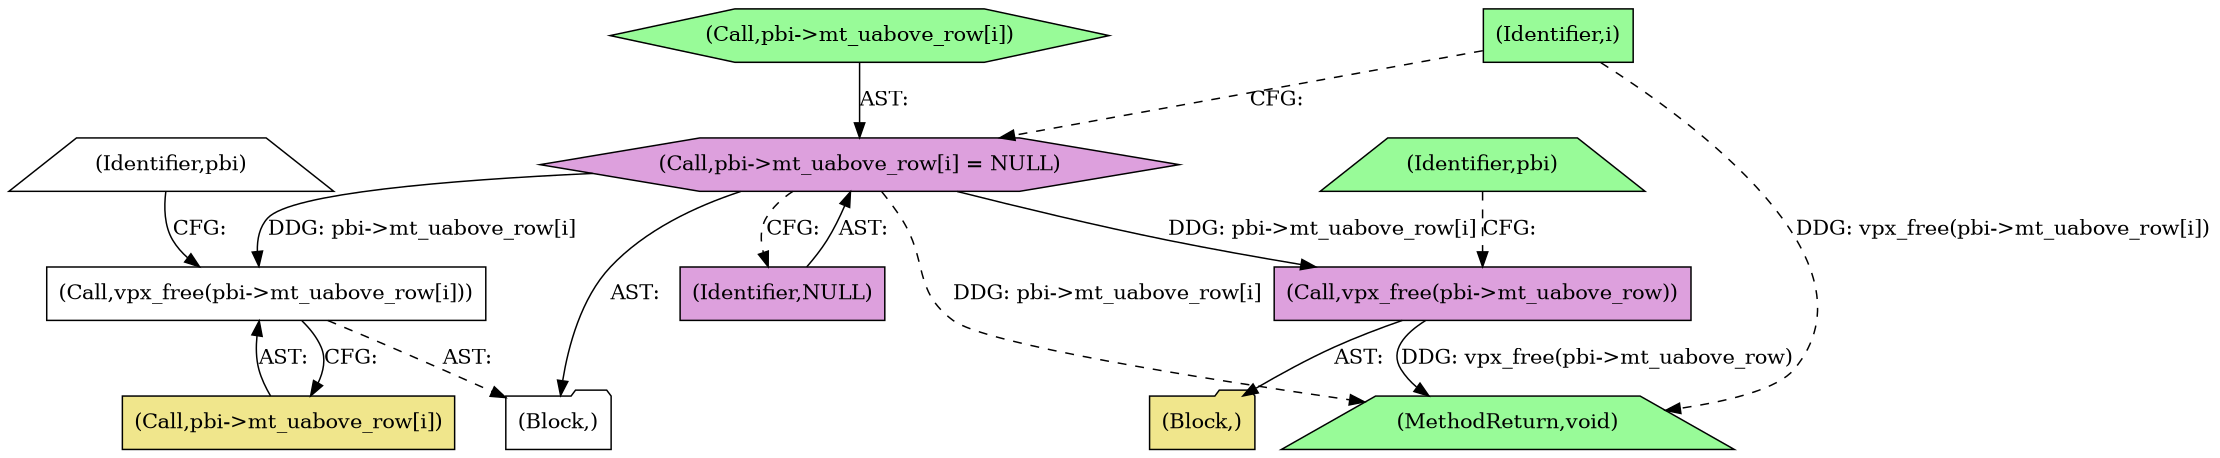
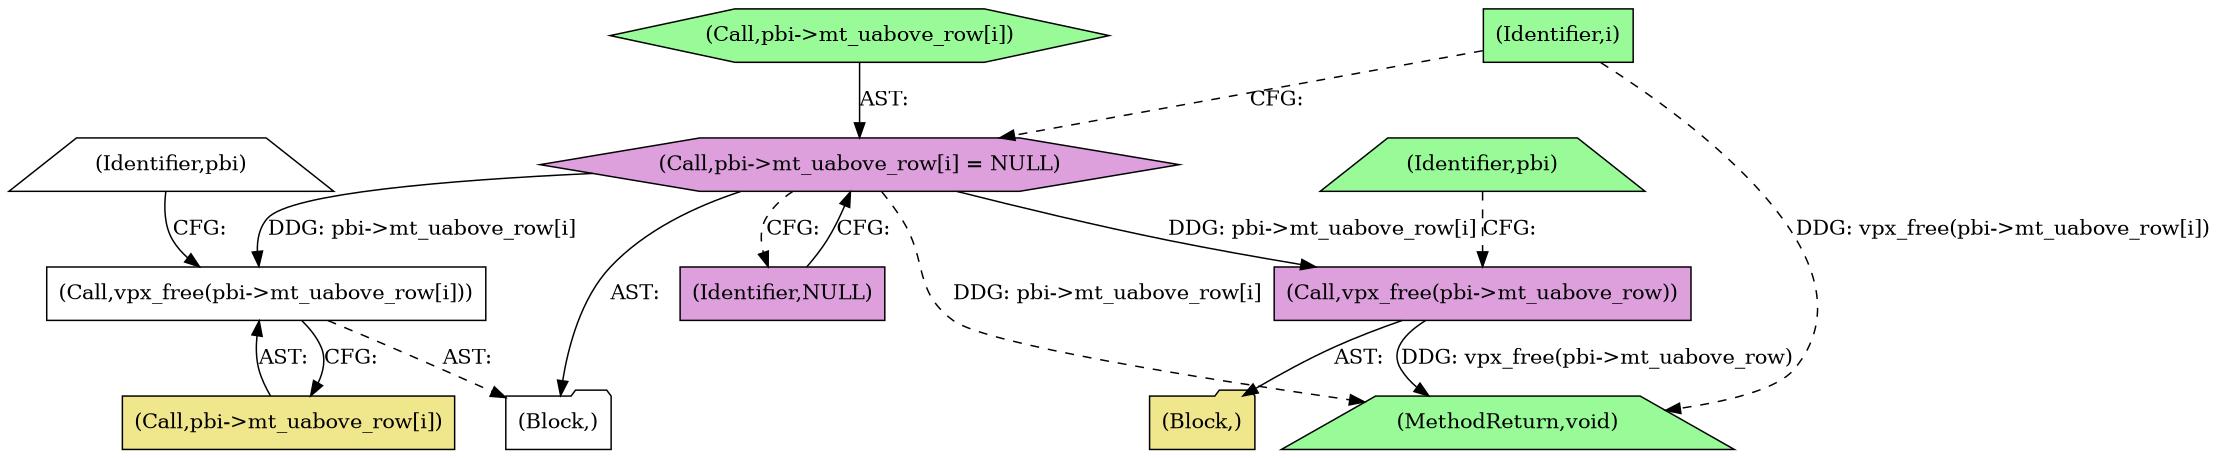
edge "(Identifier,NULL)" -> "(Call,pbi->mt_uabove_row[i] = NULL)": label "AST: " -> "CFG: "
